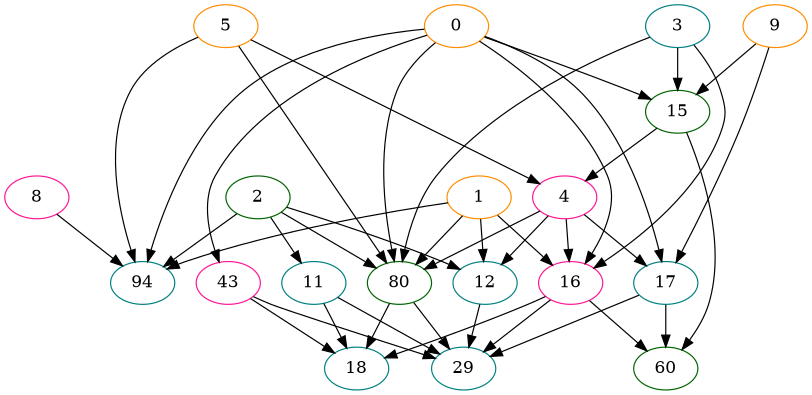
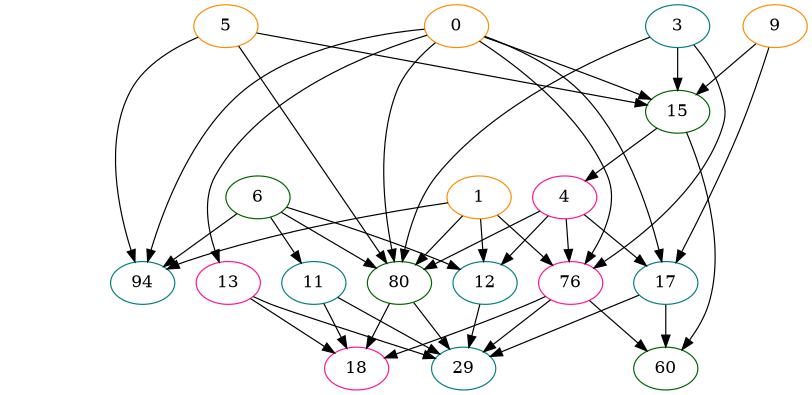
edge "5" -> "4": now "5" -> "15"
node "8": removed
node "2": label "2" -> "6"
node "43": label "43" -> "13"
node "16": label "16" -> "76"
node "18": color teal -> deeppink
